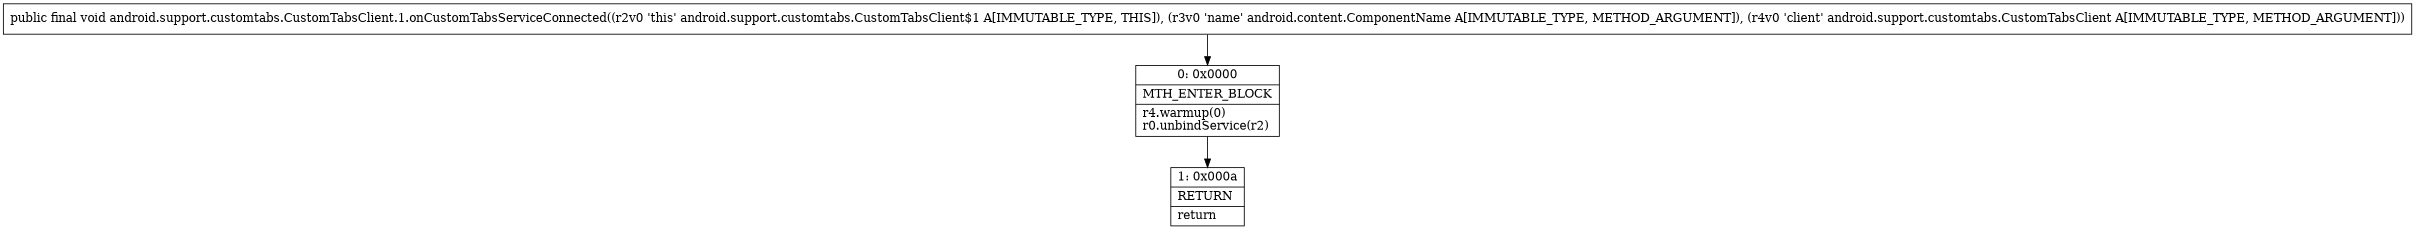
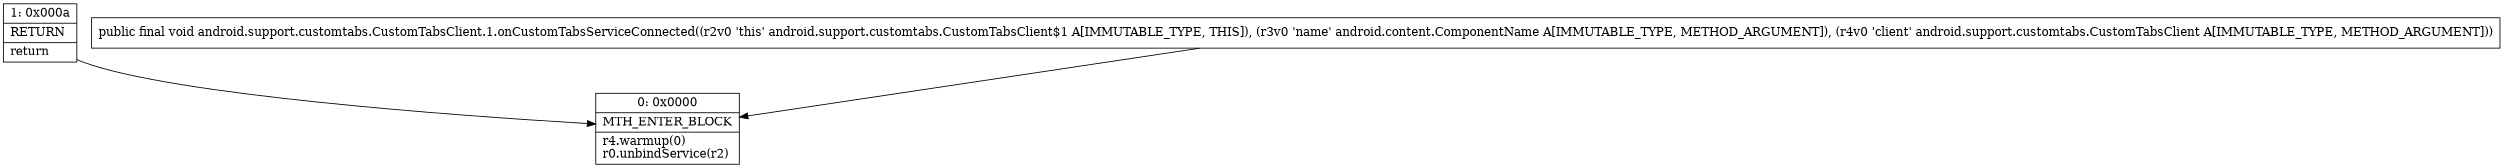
edge "0: 0x0000" -> "1: 0x000a": reversed
